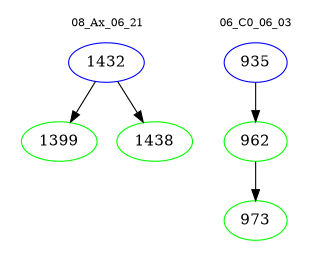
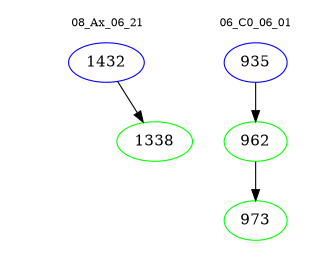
cluster "06_C0_06_03": label "06_C0_06_03" -> "06_C0_06_01"
node "1399": removed
node "1438": label "1438" -> "1338"
